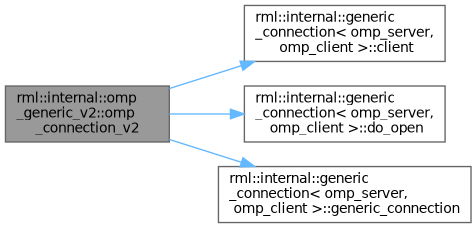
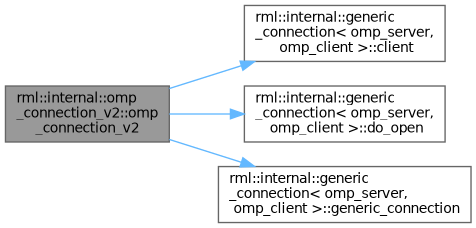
node "rml::internal::omp _generic_v2::omp _connection_v2": label "rml::internal::omp _generic_v2::omp _connection_v2" -> "rml::internal::omp _connection_v2::omp _connection_v2"
